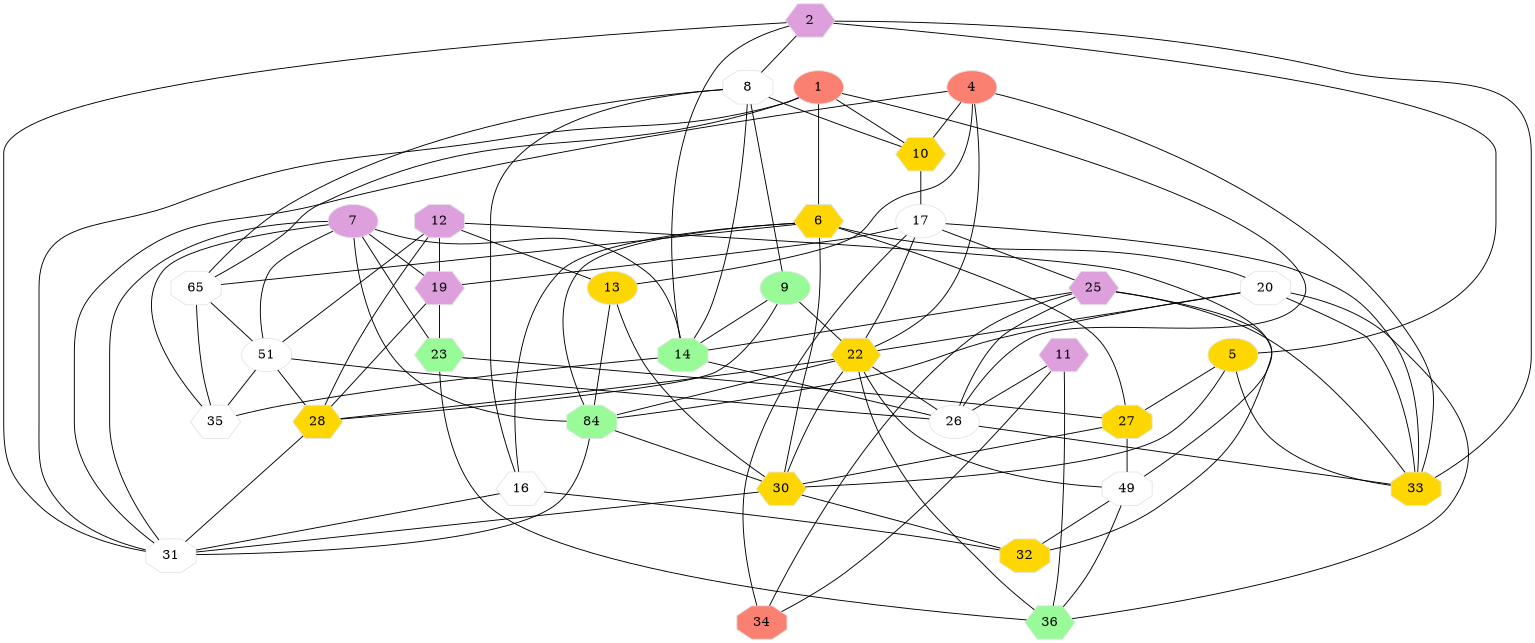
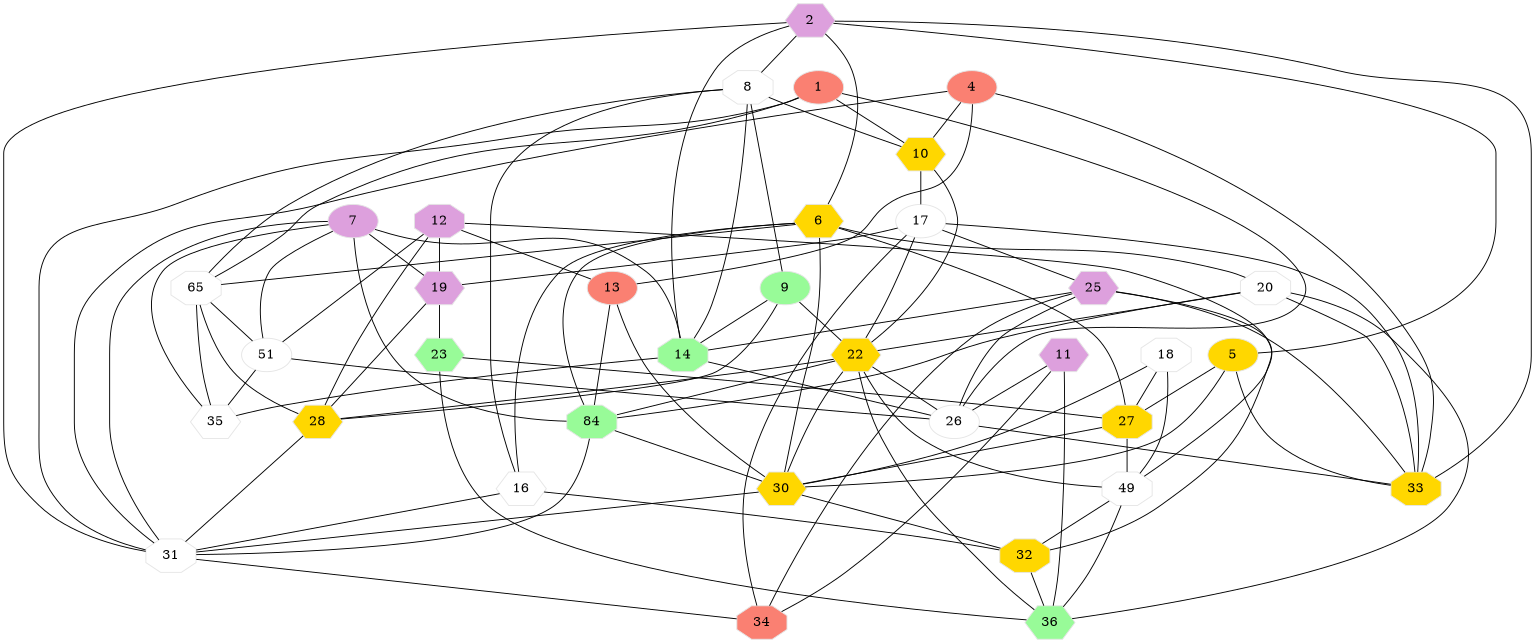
edge "1" -- "6": now "2" -- "6"
edge "4" -- "22": now "10" -- "22"
node "13": fillcolor gold -> salmon
edge "7" -- "23": removed
node "18": added
edge "51" -- "28": now "65" -- "28"
edge "31" -- "34": added
edge "32" -- "36": added
